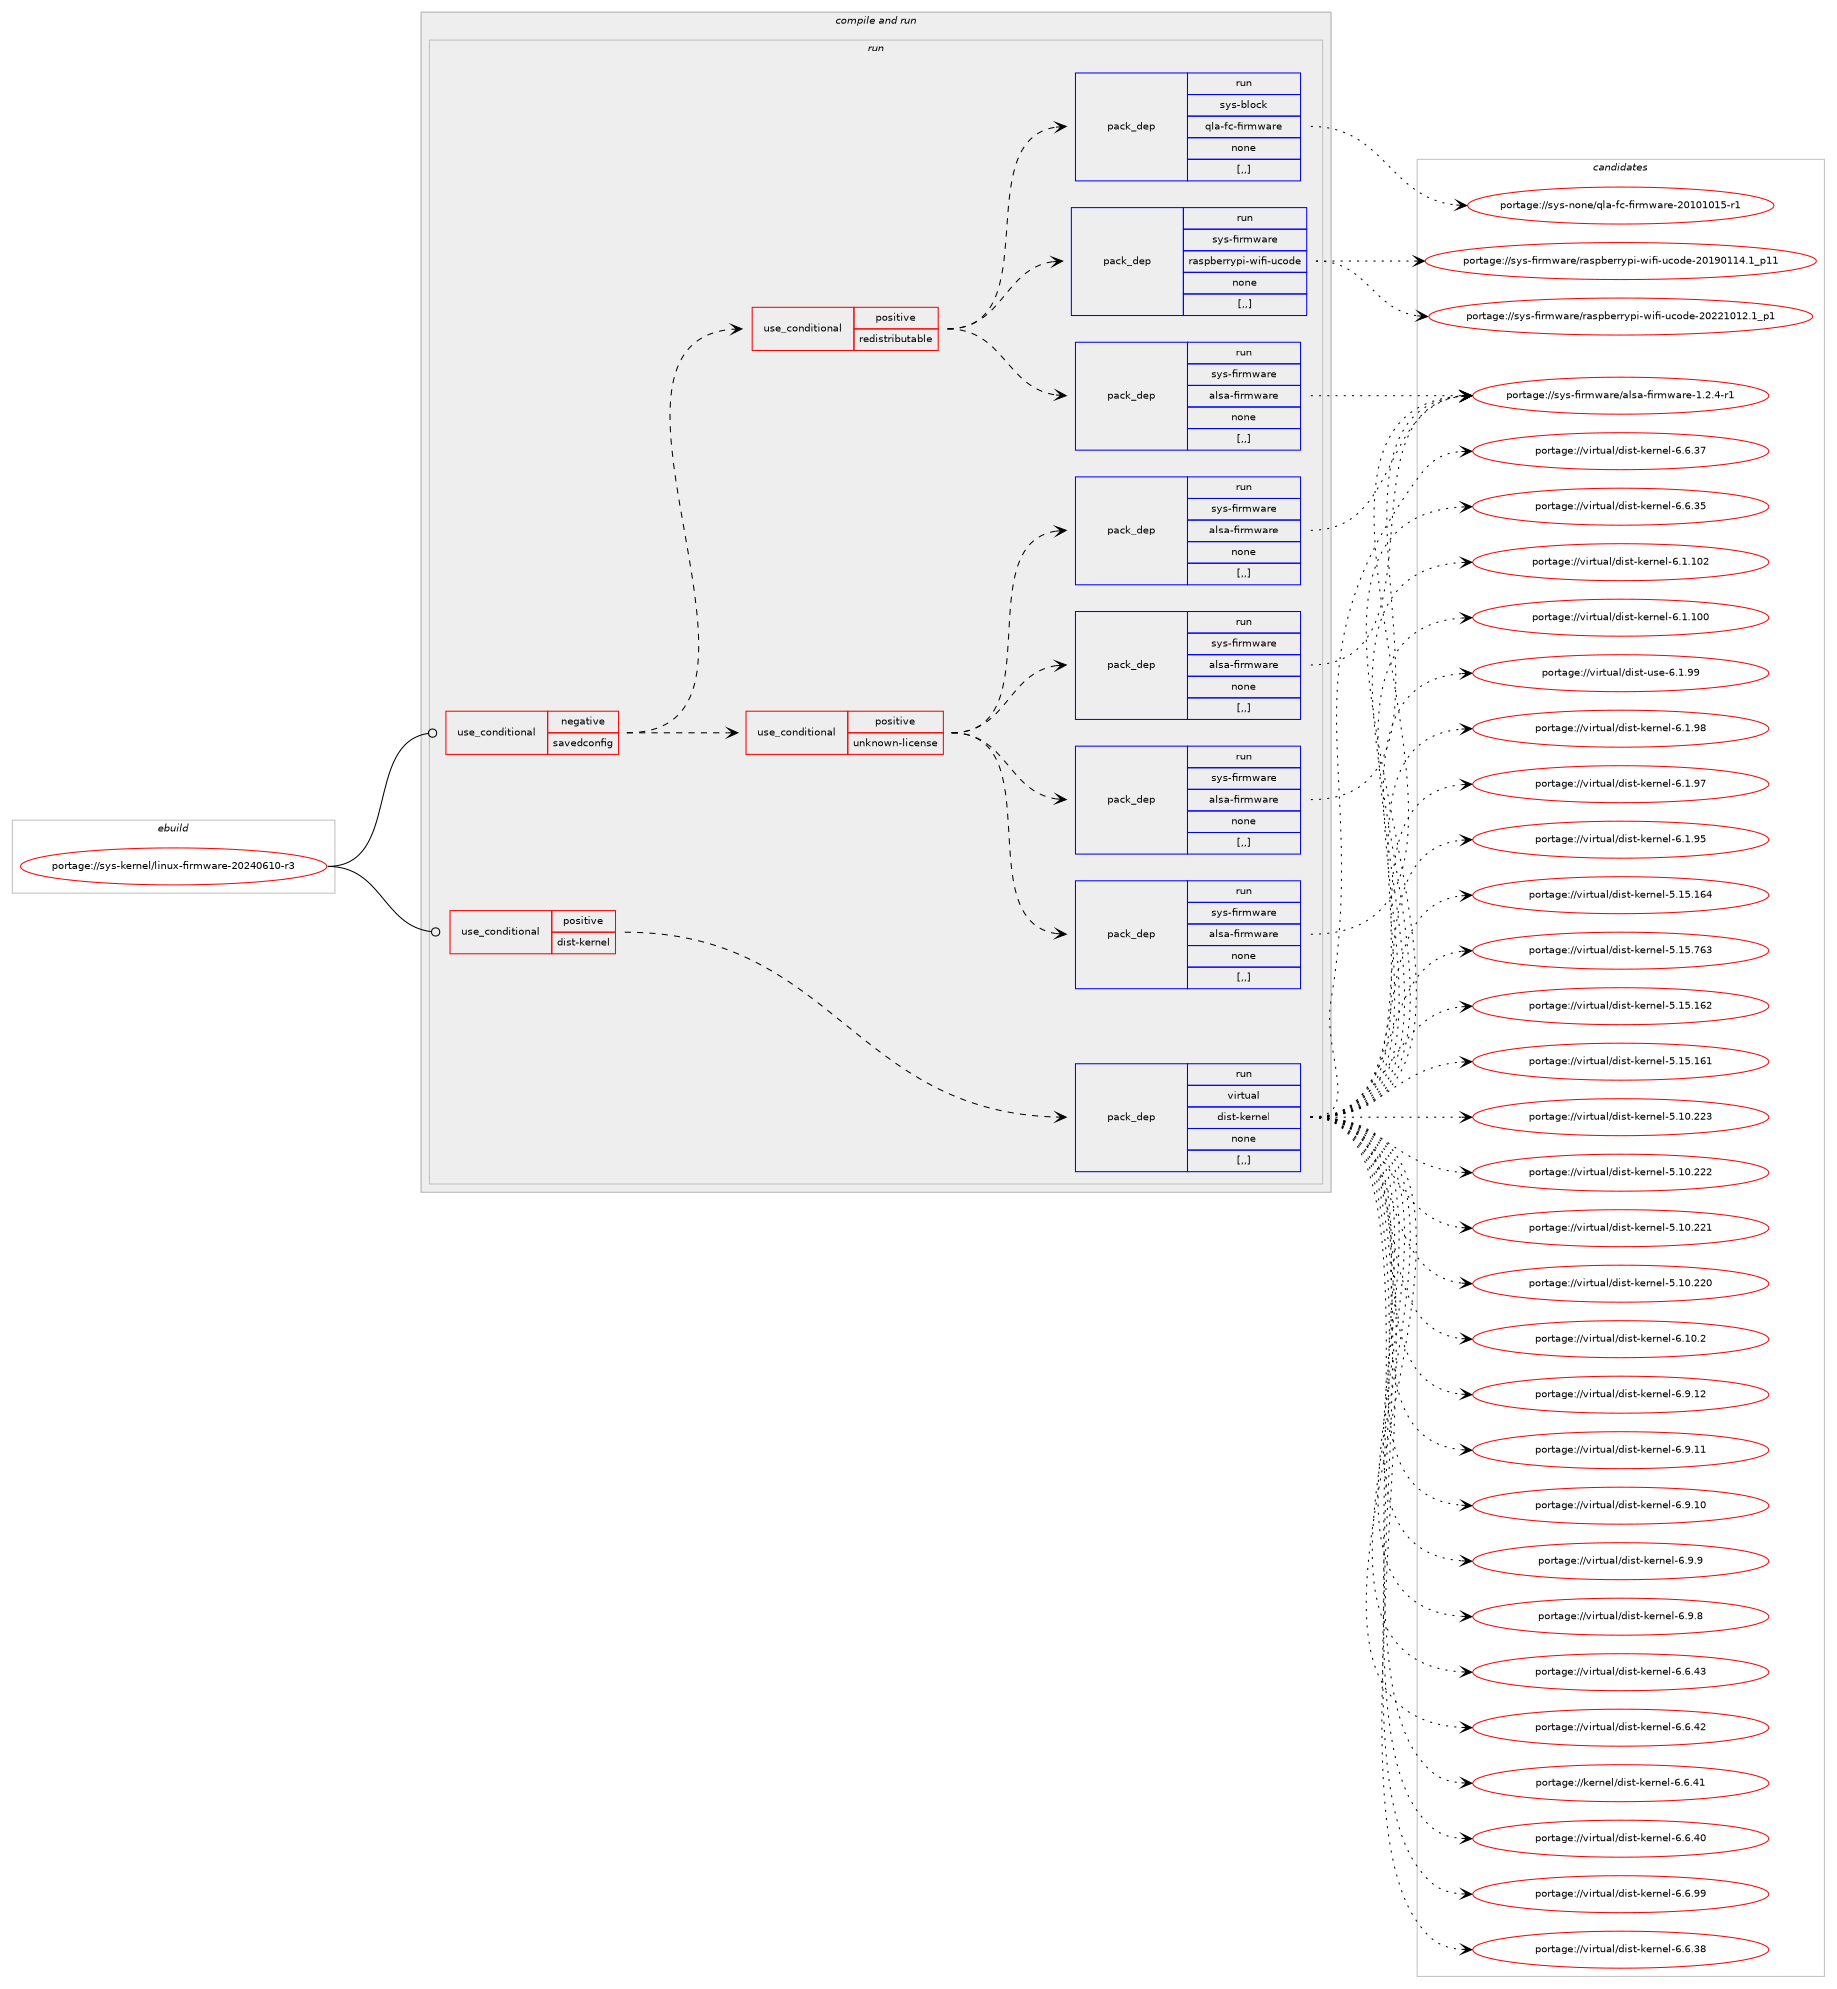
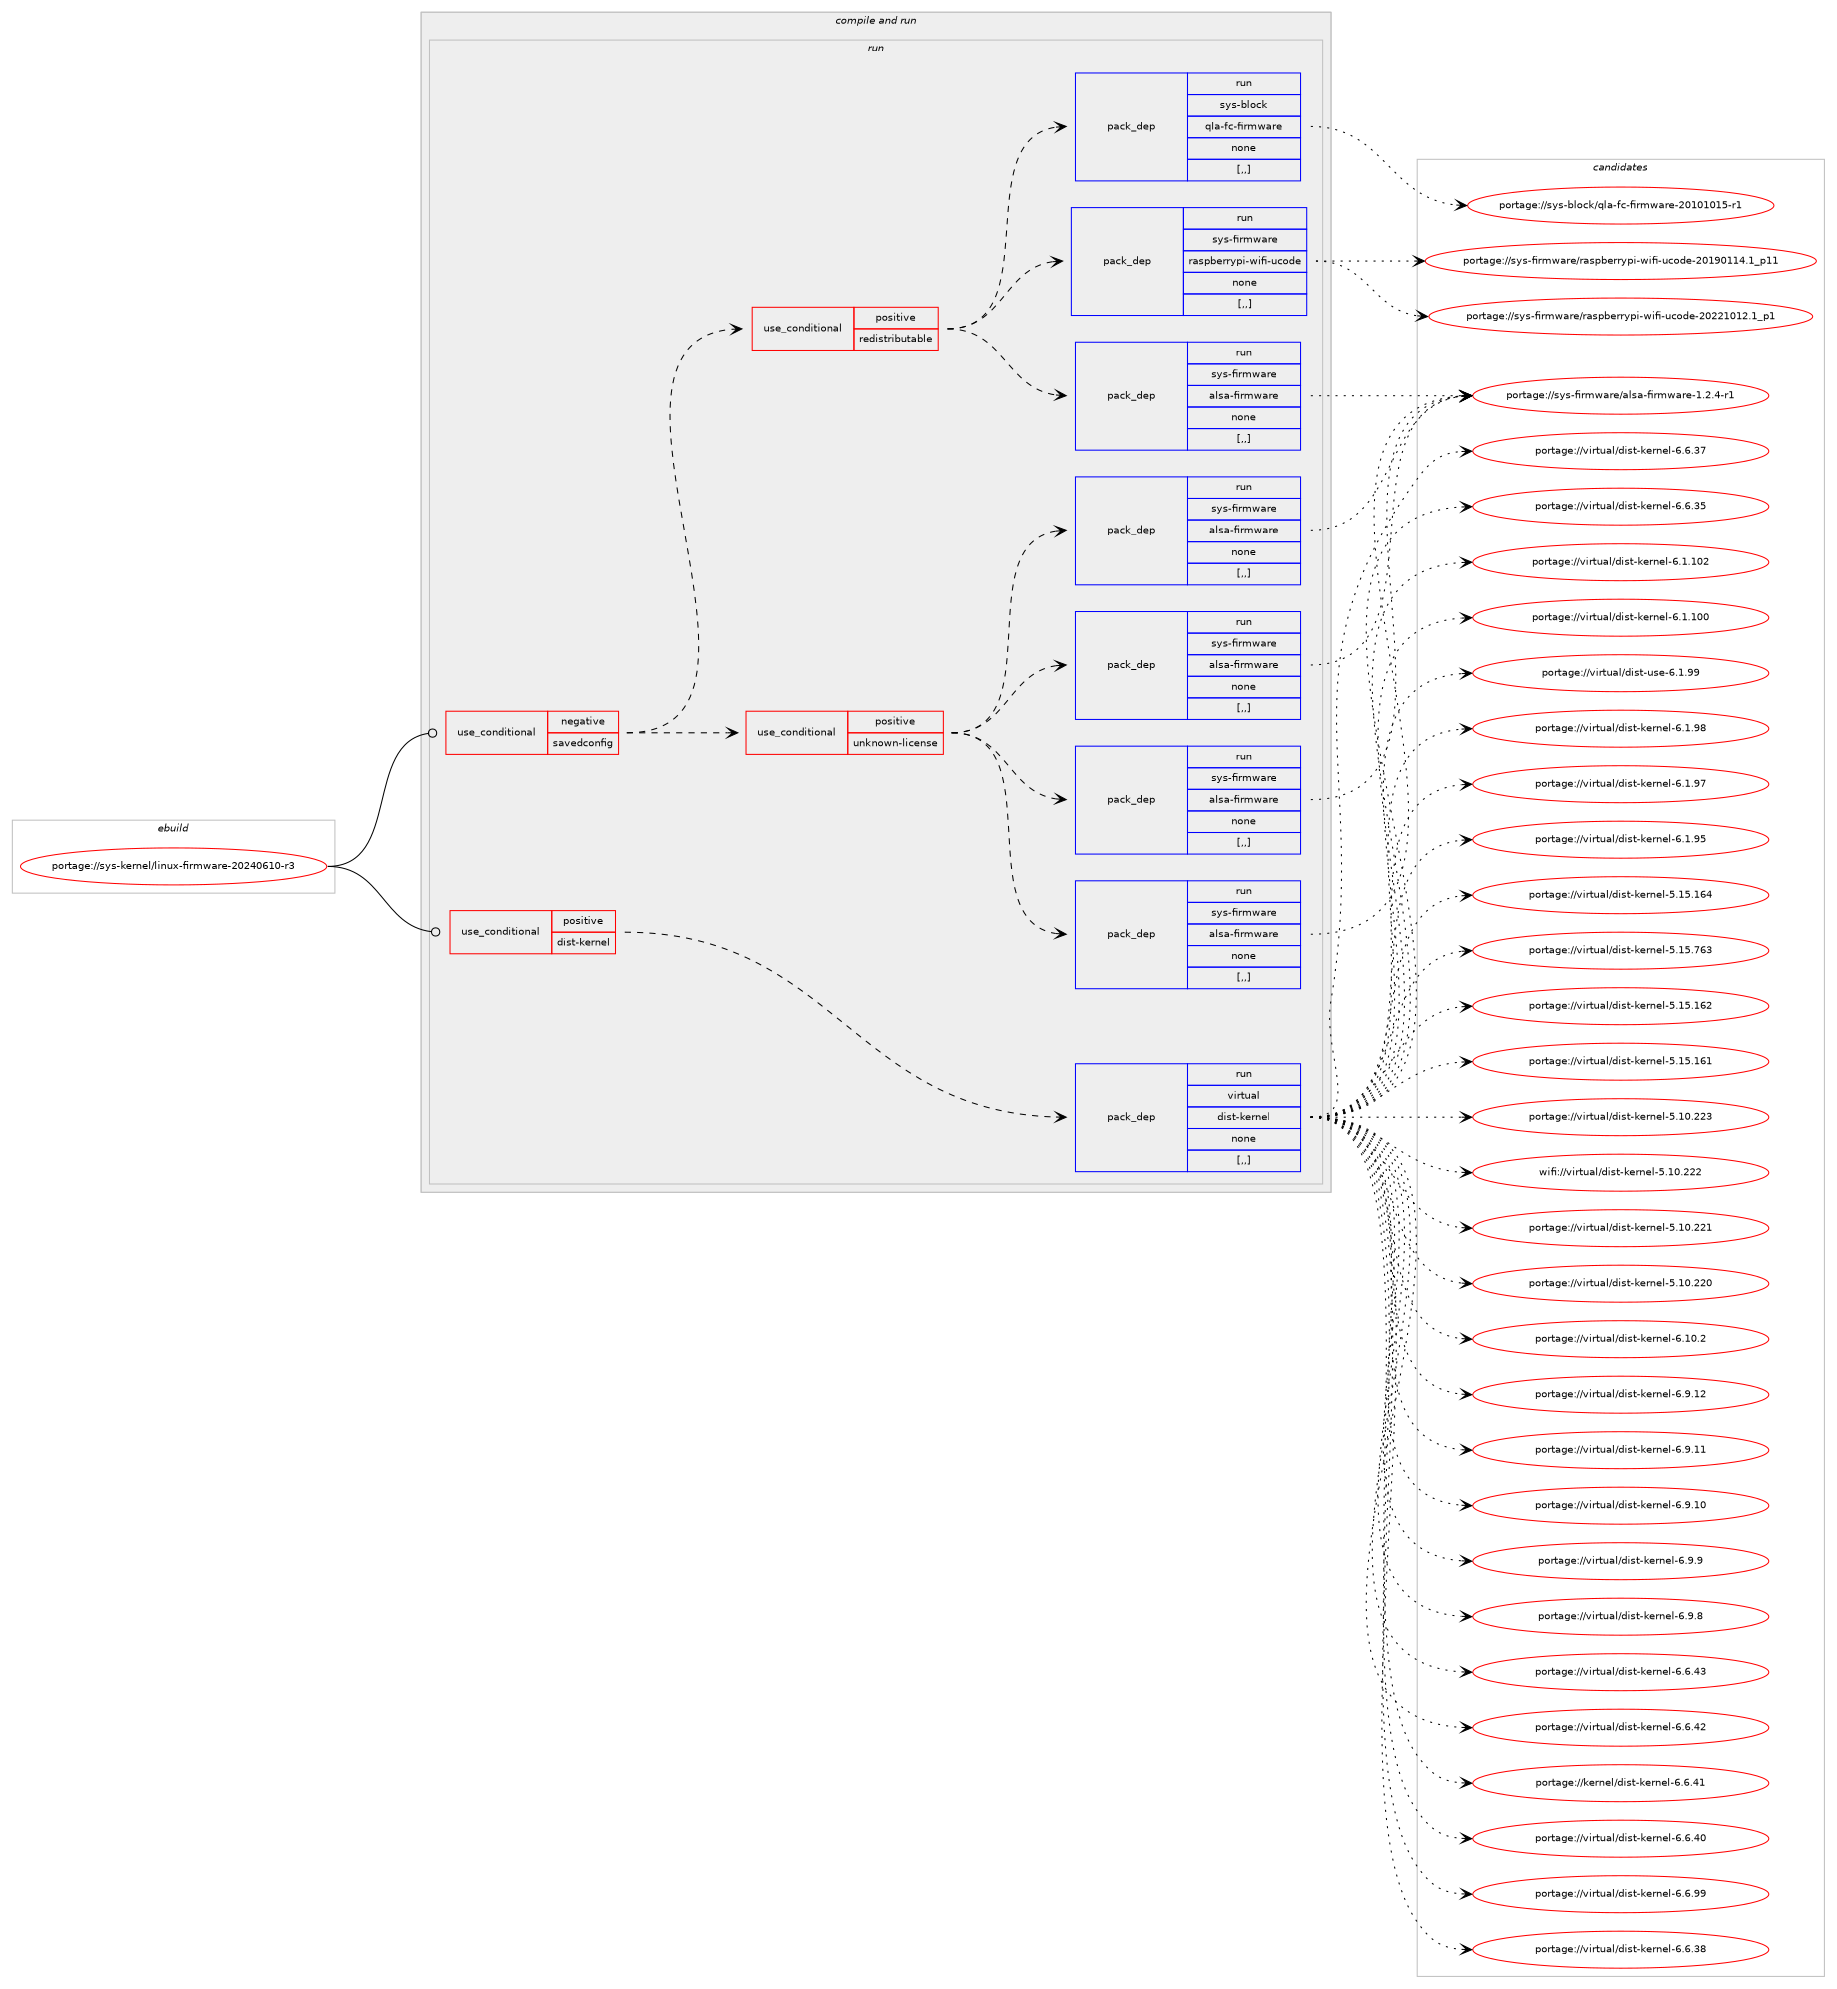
node "portage://sys-none/qla-fc-firmware-20101015-r1": label "portage://sys-none/qla-fc-firmware-20101015-r1" -> "portage://sys-block/qla-fc-firmware-20101015-r1"
node "portage://virtual/dist-kernel-5.10.222": label "portage://virtual/dist-kernel-5.10.222" -> "wifi://virtual/dist-kernel-5.10.222"
